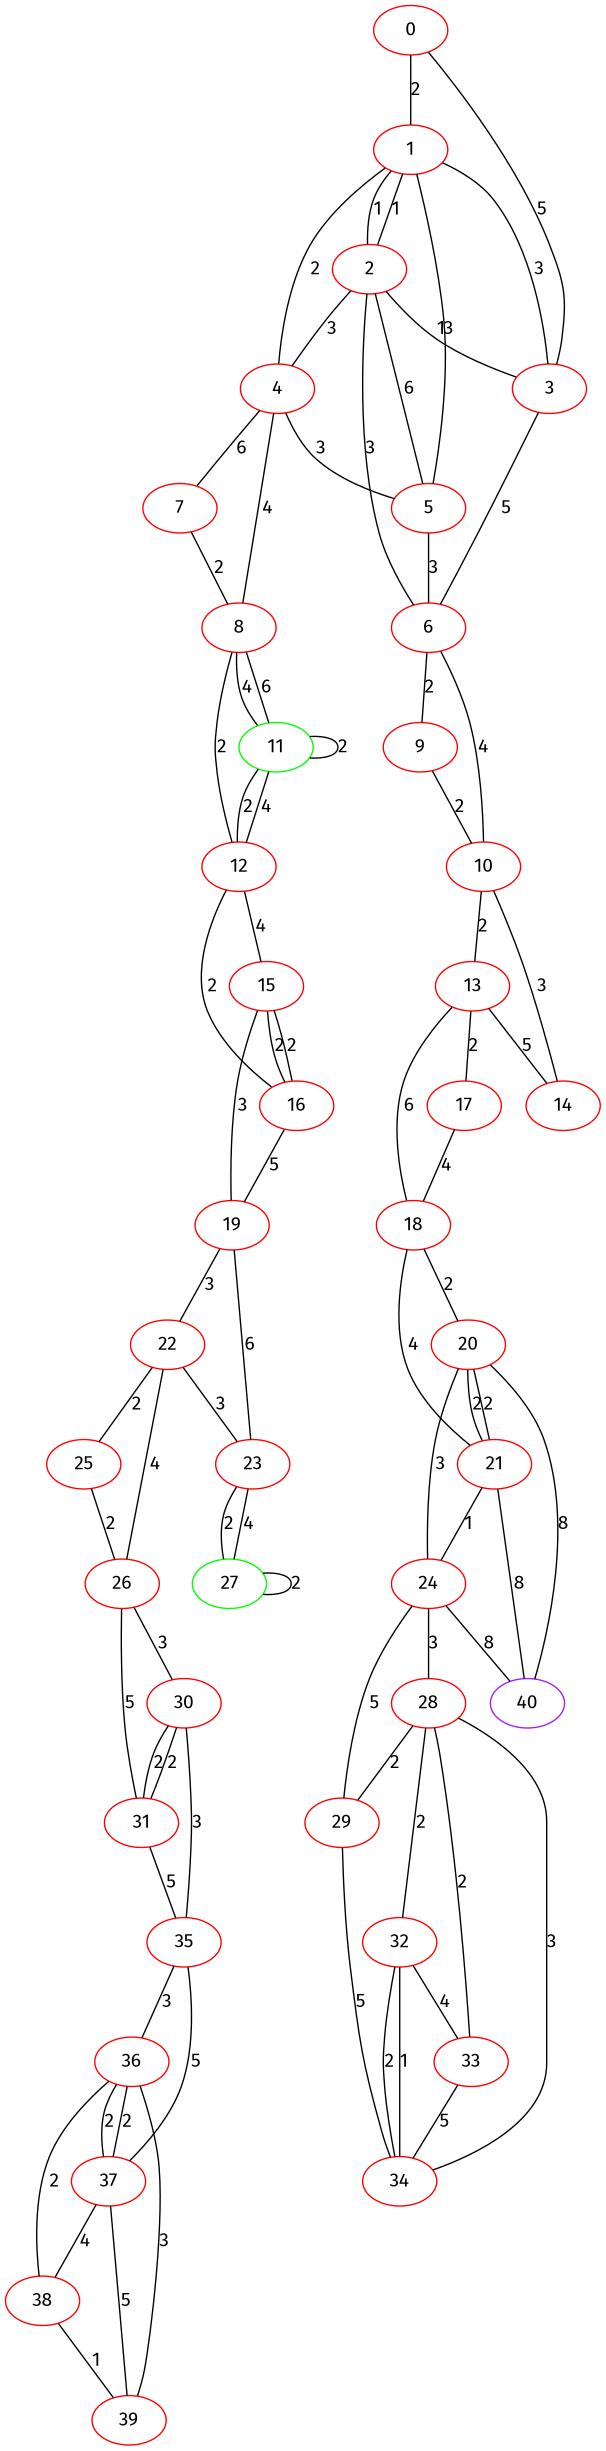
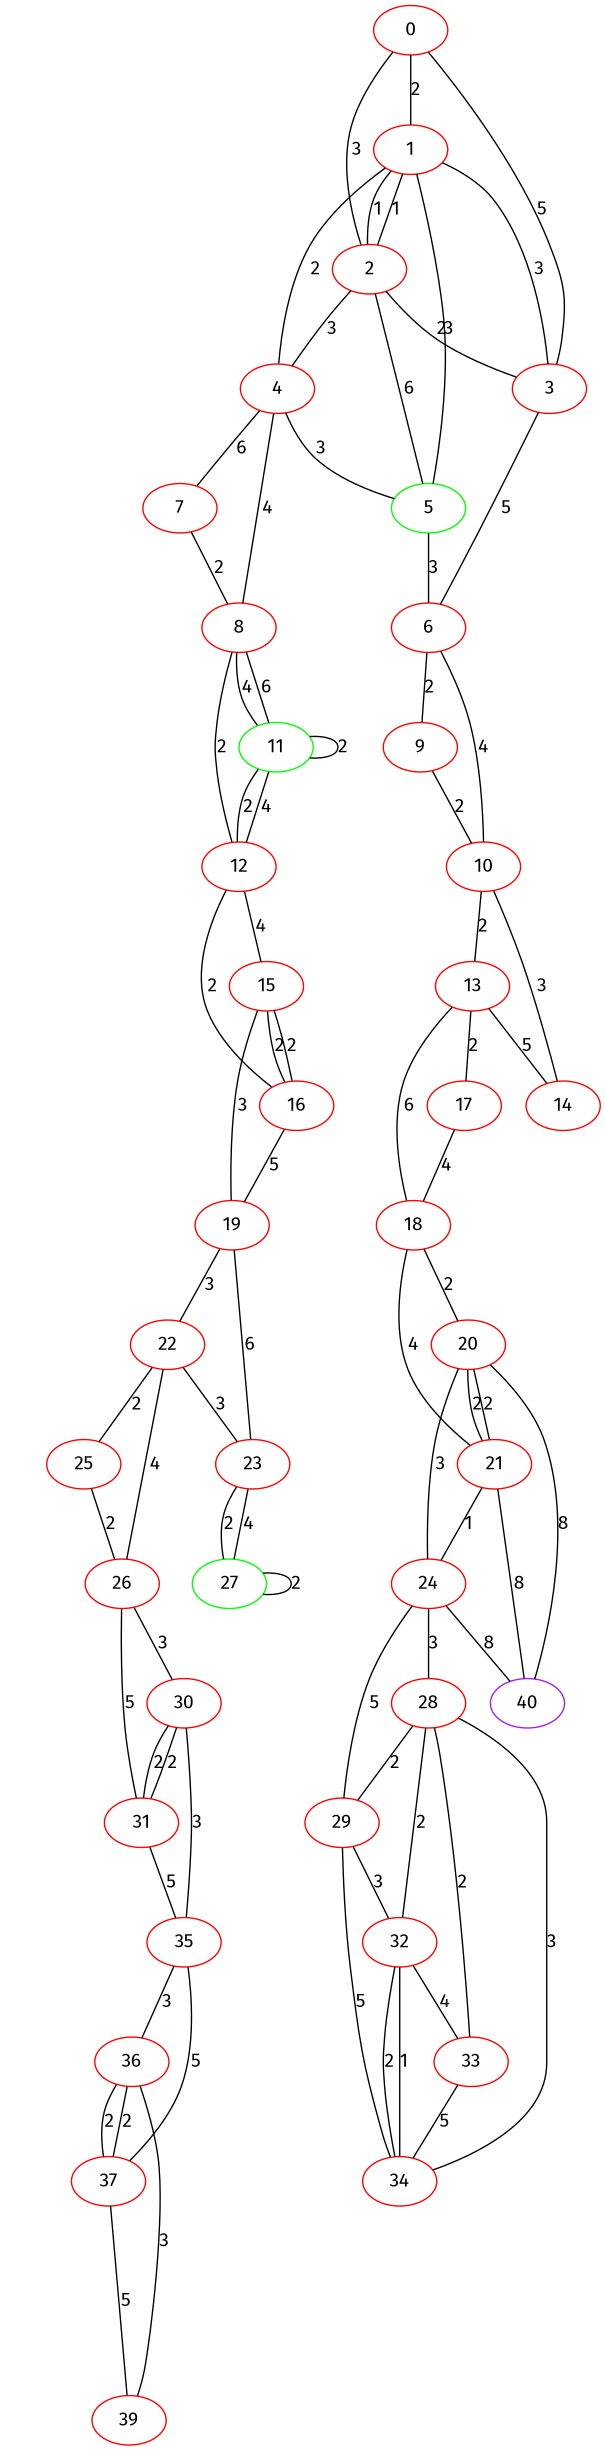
edge "2" -- "3": label "1" -> "2"
edge "2" -- "6": now "2" -- "0"
node "5": color red -> green
edge "29" -- "32": added, label "3"
node "38": removed
